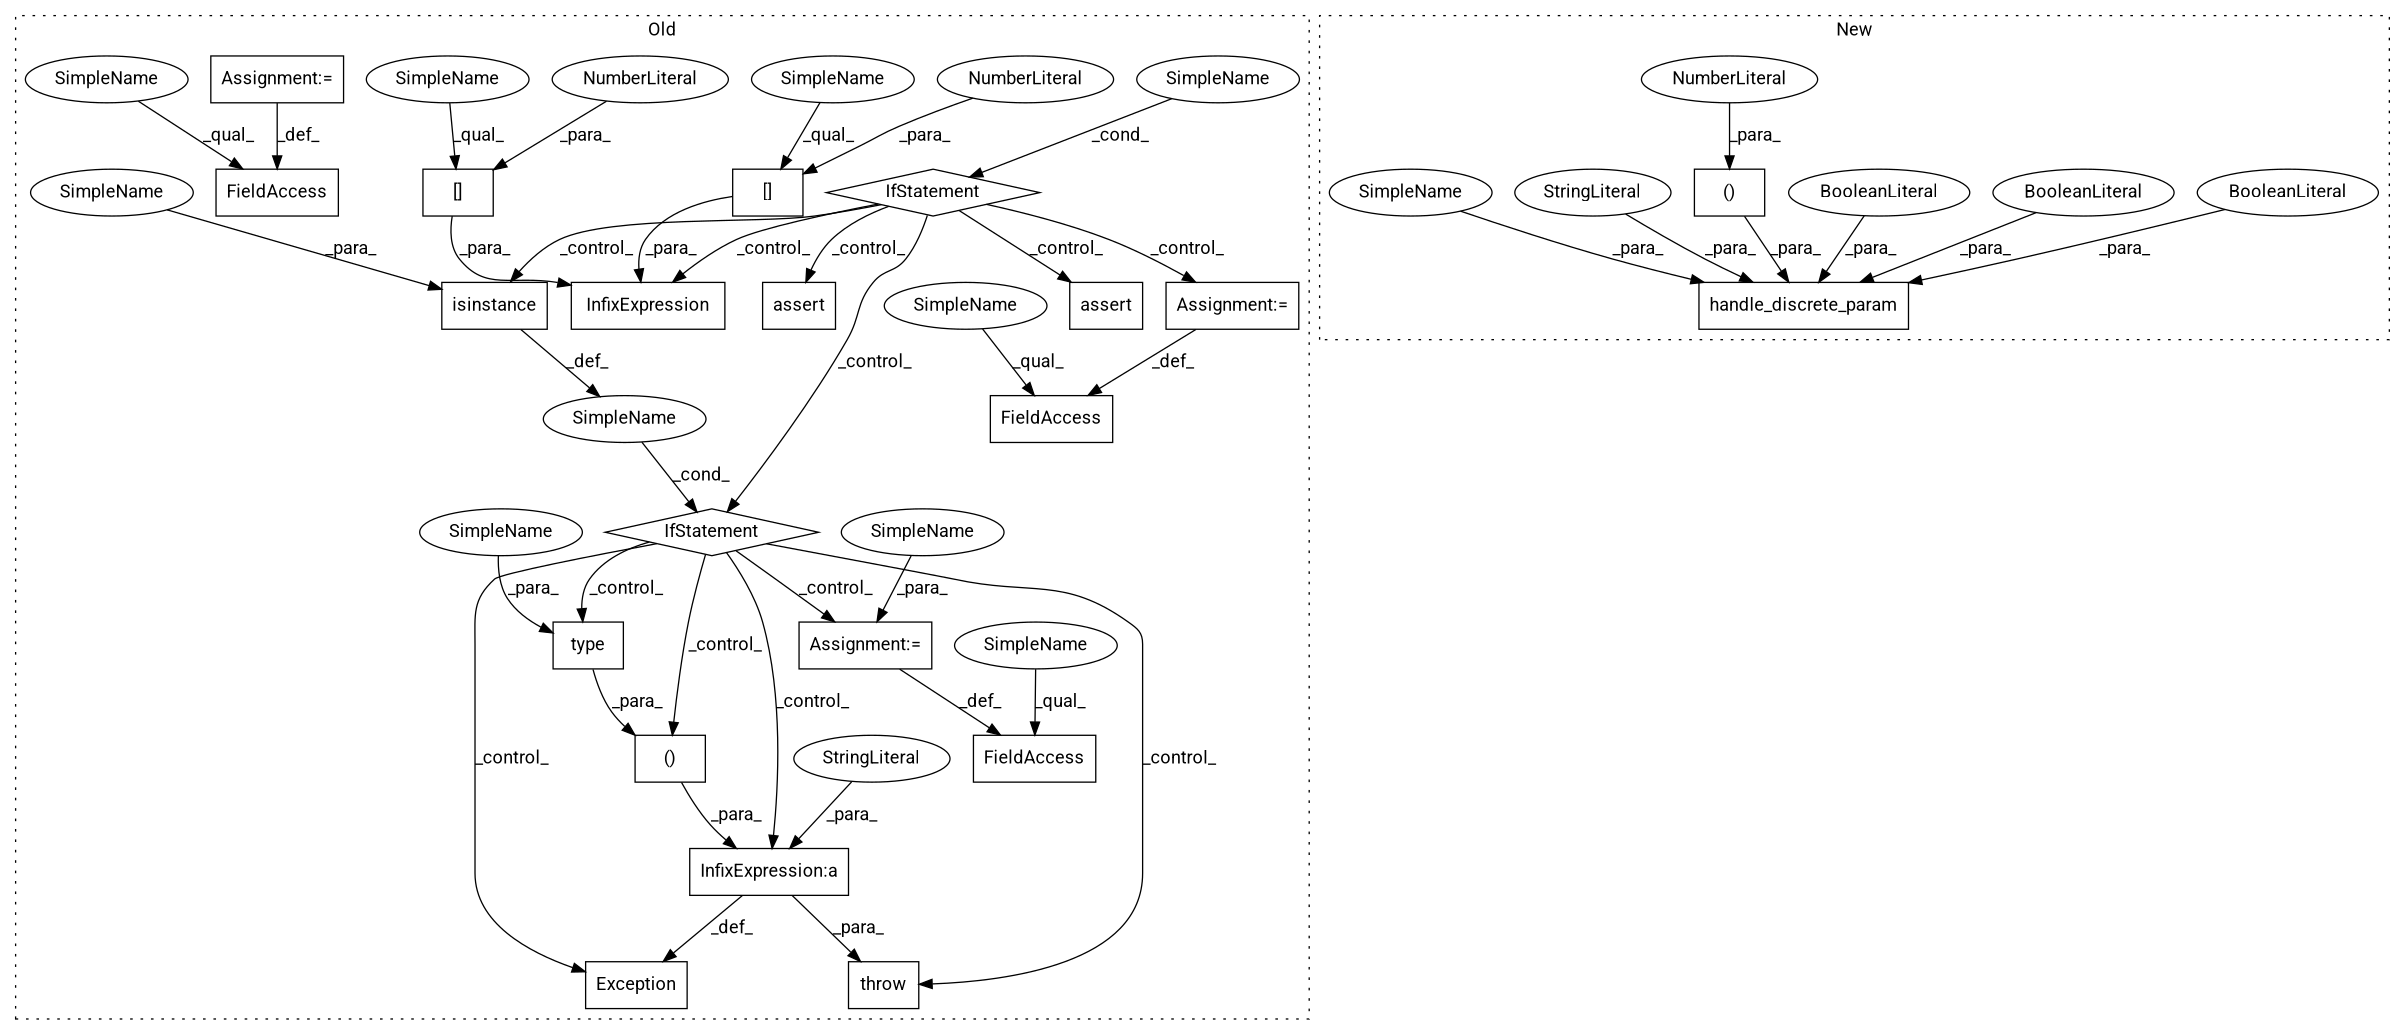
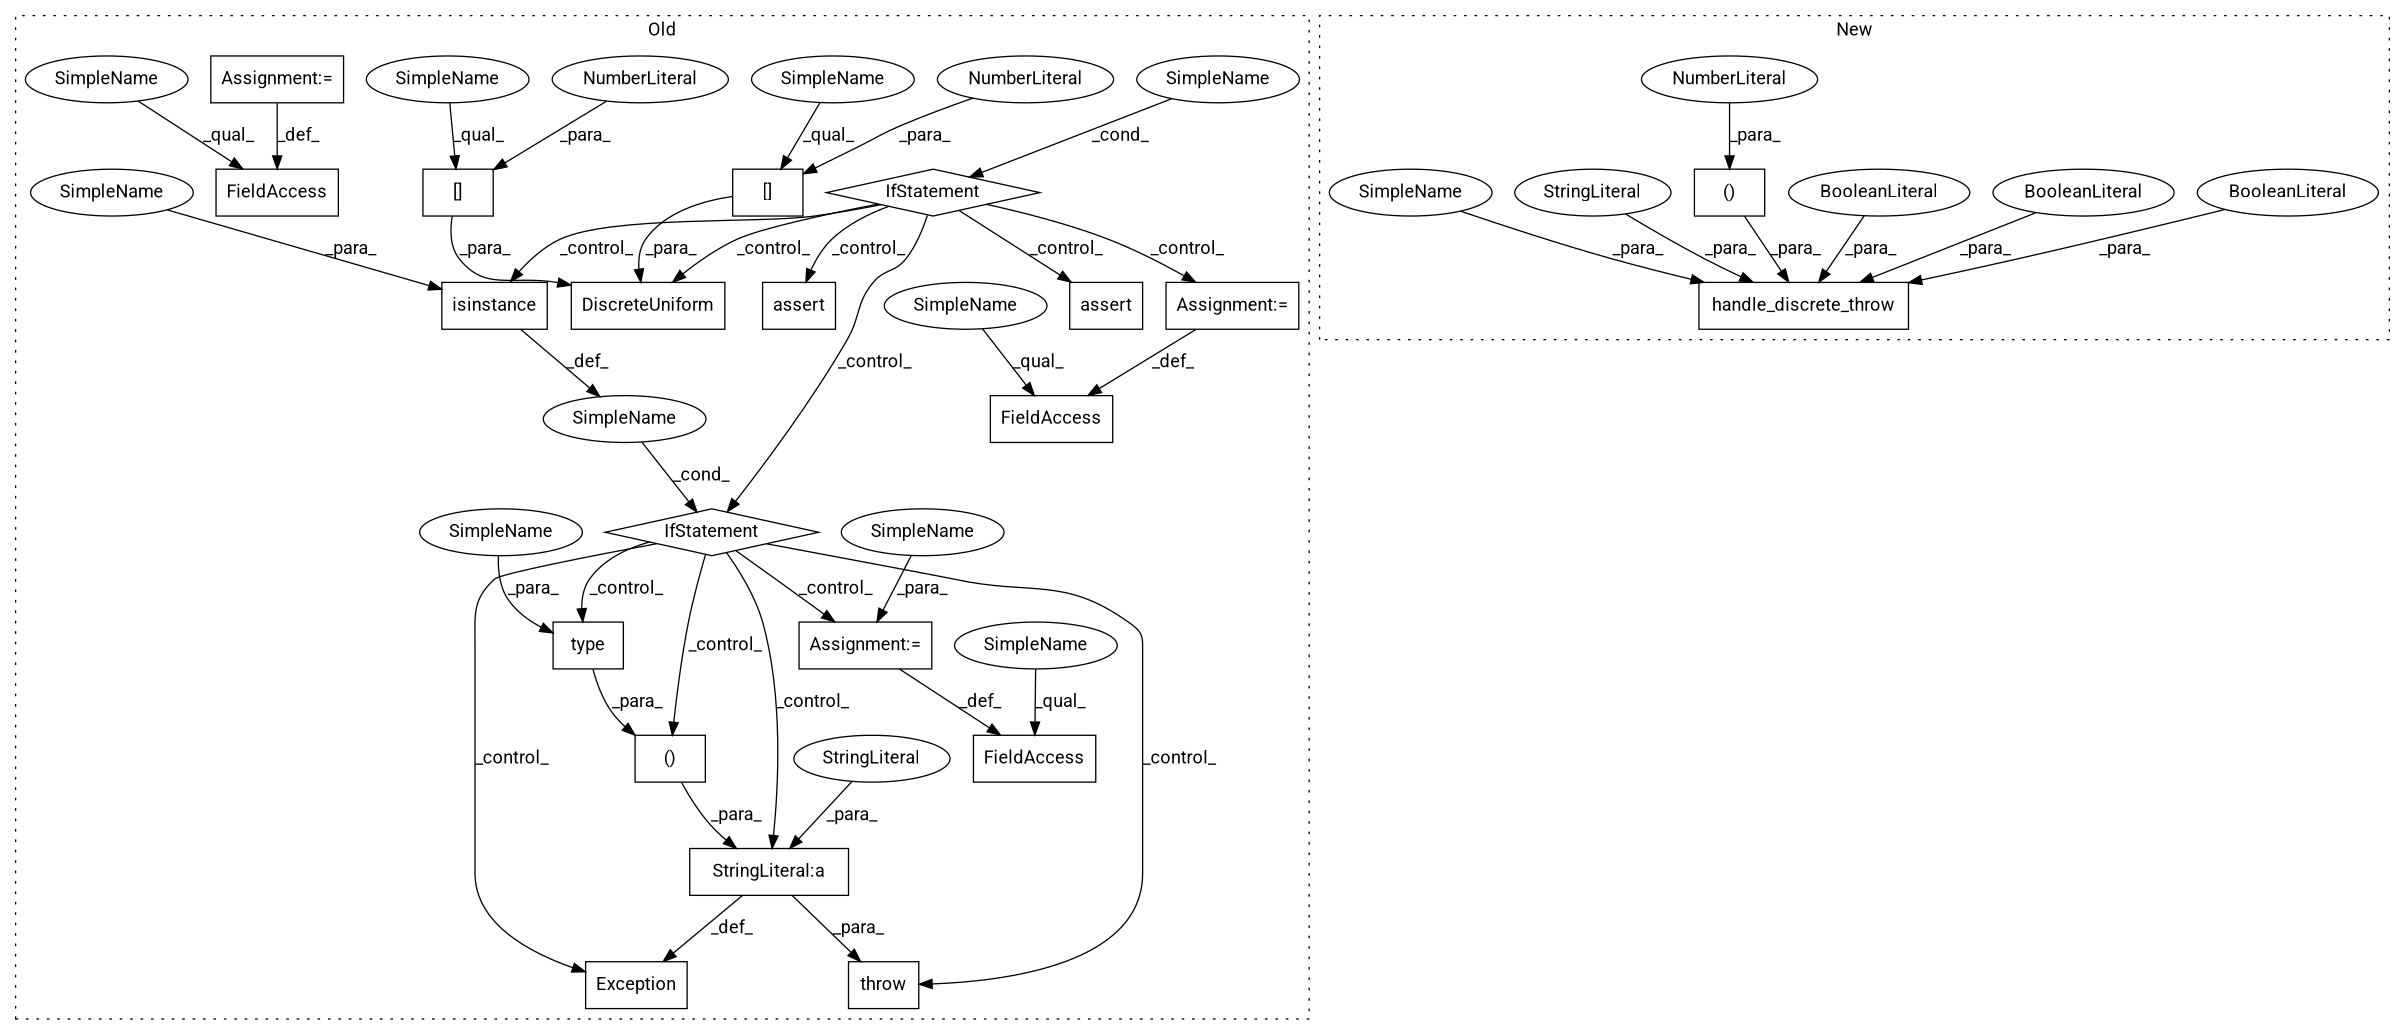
node "InfixExpression": label "InfixExpression" -> "DiscreteUniform"
node "handle_discrete_param": label "handle_discrete_param" -> "handle_discrete_throw"
node "InfixExpression:a": label "InfixExpression:a" -> "StringLiteral:a"
